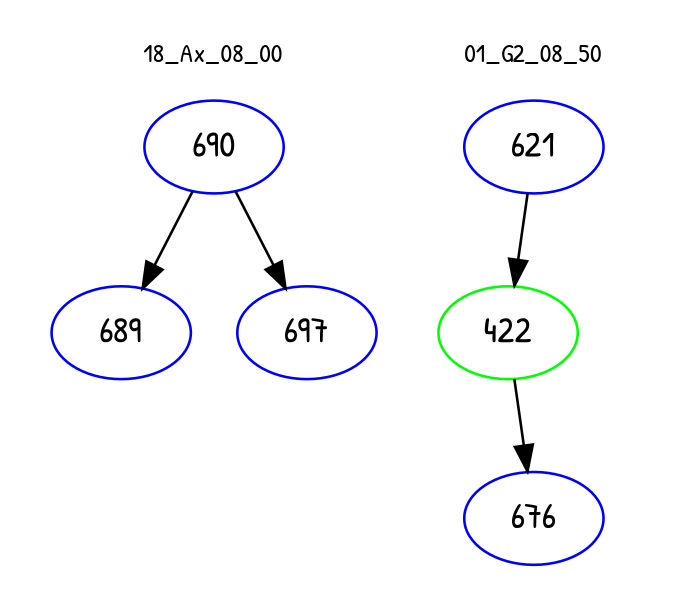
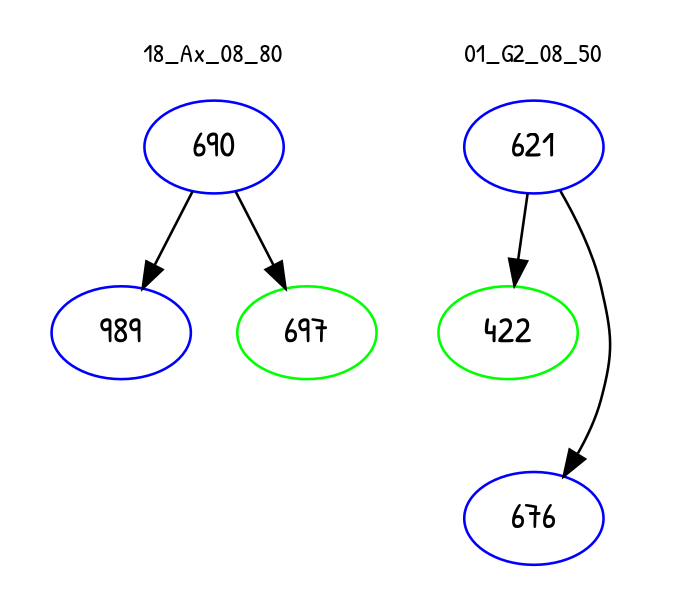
cluster "18_Ax_08_00": label "18_Ax_08_00" -> "18_Ax_08_80"
node "689": label "689" -> "989"
node "697": color blue -> green
edge "422" -> "676": now "621" -> "676"
